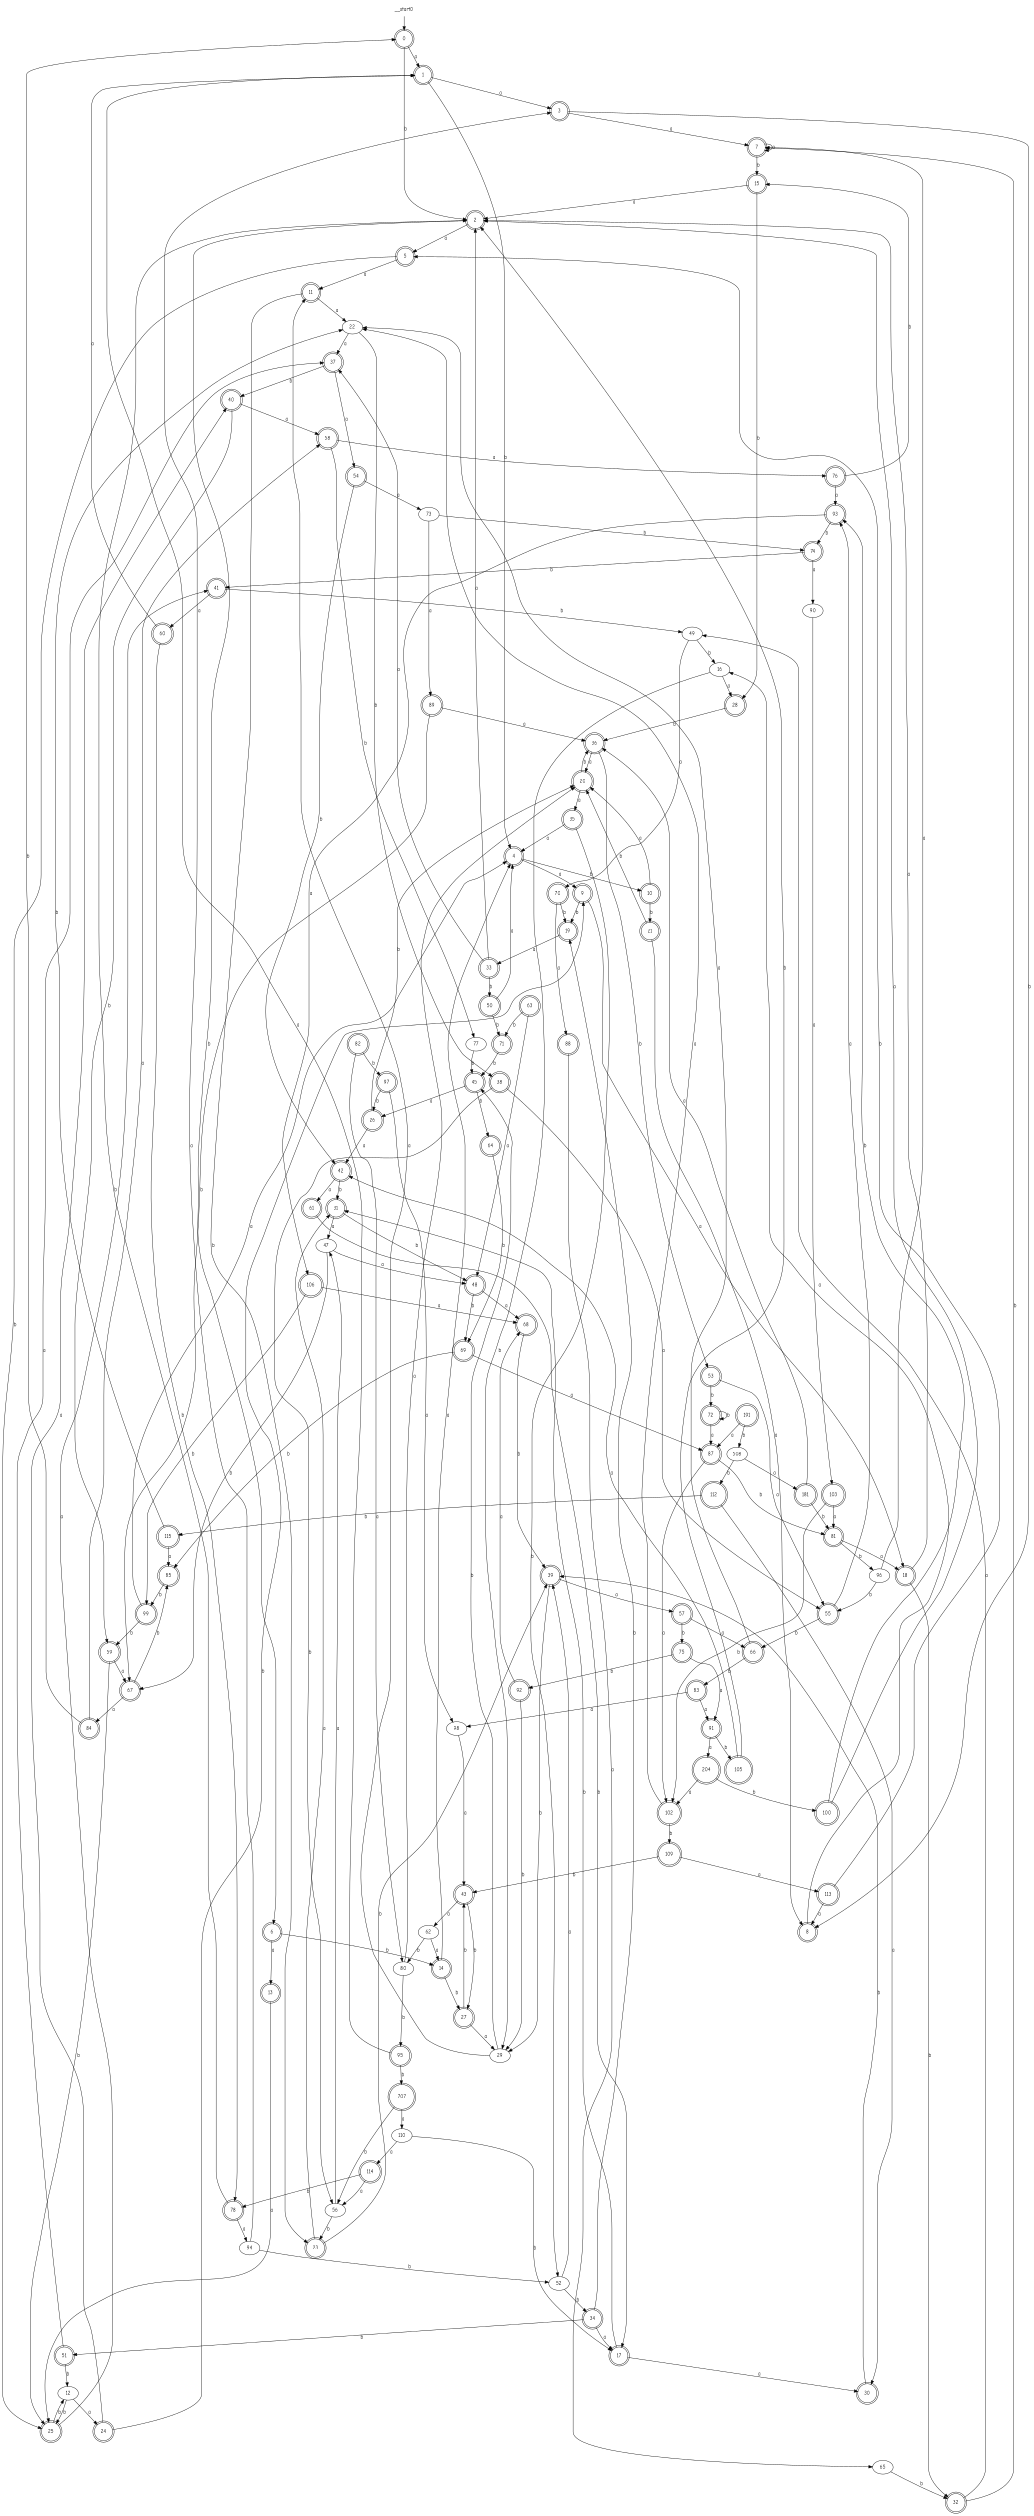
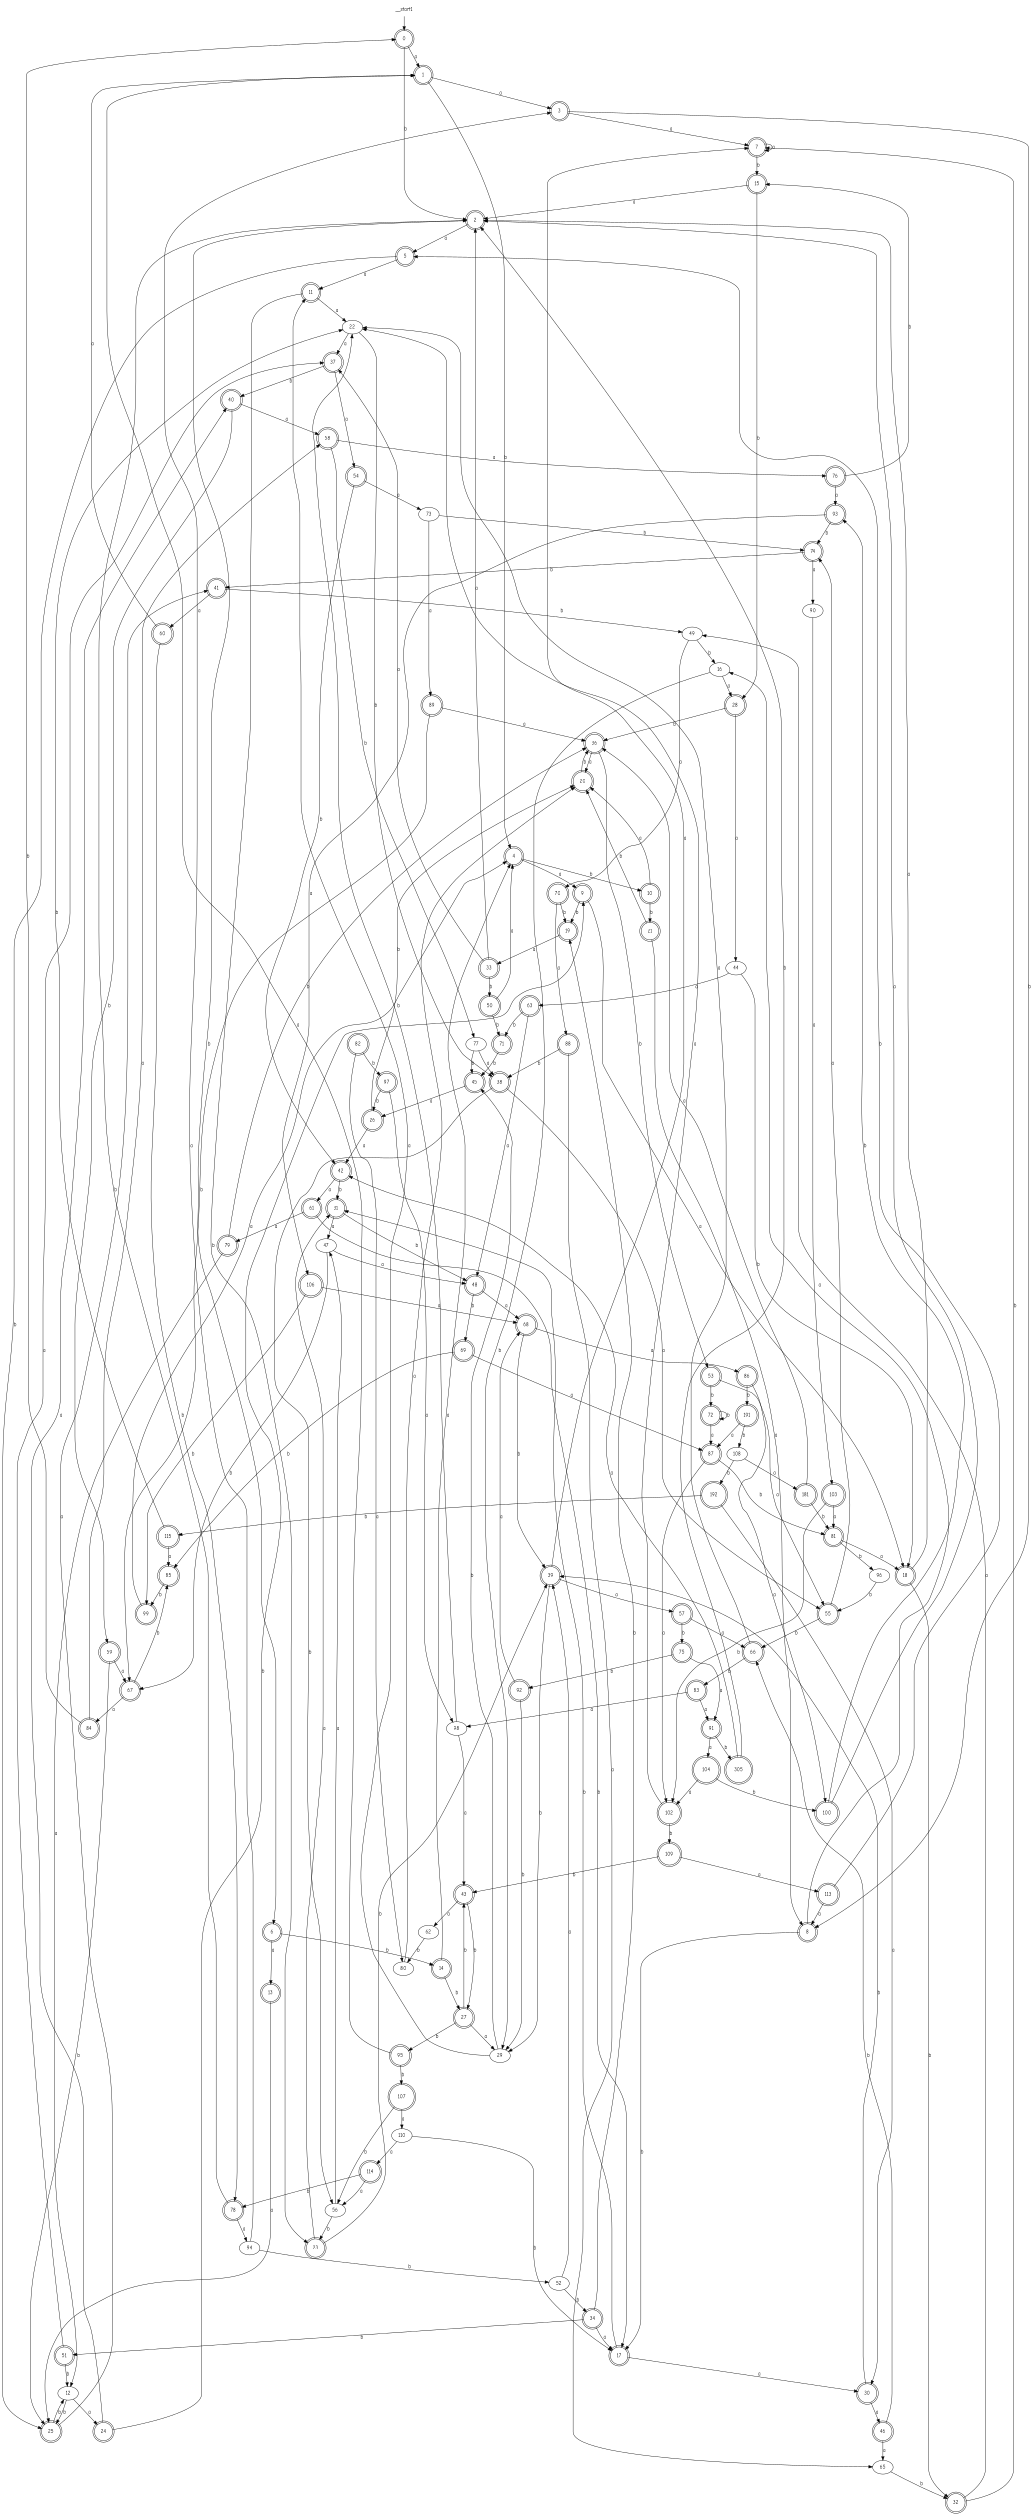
node "__start0": label "__start0" -> "__start1"
edge "96" -> "7": now "39" -> "7"
node "35": removed
node "44": added
edge "98" -> "22": added, label "b"
edge "77" -> "38": added, label "a"
edge "88" -> "38": added, label "b"
edge "55" -> "93": now "55" -> "74"
node "64": removed
node "79": added
node "86": added
node "508": label "508" -> "108"
node "112": label "112" -> "192"
edge "99" -> "59": removed, label "b"
node "204": label "204" -> "104"
node "105": label "105" -> "305"
edge "62" -> "14": removed, label "a"
edge "80" -> "95": now "27" -> "95"
edge "8" -> "17": added, label "b"
node "707": label "707" -> "107"
node "46": added
